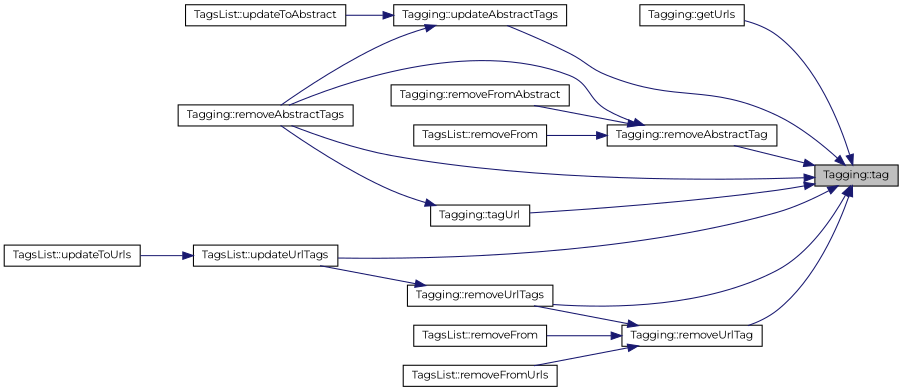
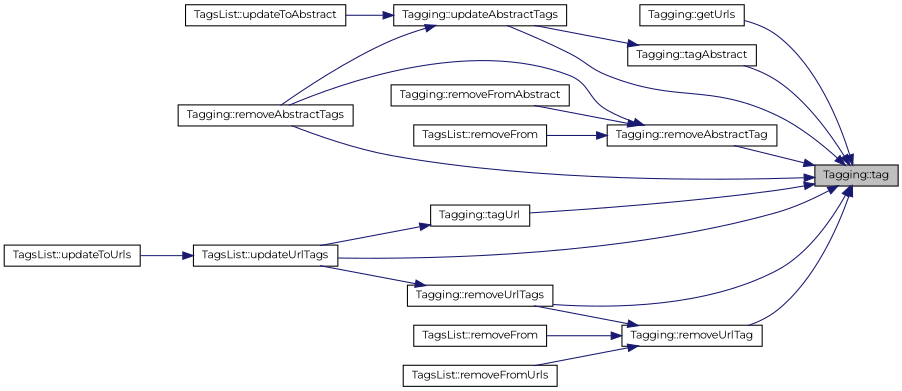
node "Tagging::tagAbstract": added
edge "Tagging::removeAbstractTags" -> "Tagging::tagUrl": now "TagsList::updateUrlTags" -> "Tagging::tagUrl"
